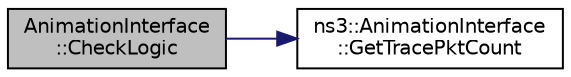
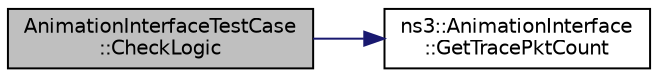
node "AnimationInterface ::CheckLogic": label "AnimationInterface ::CheckLogic" -> "AnimationInterfaceTestCase ::CheckLogic"
